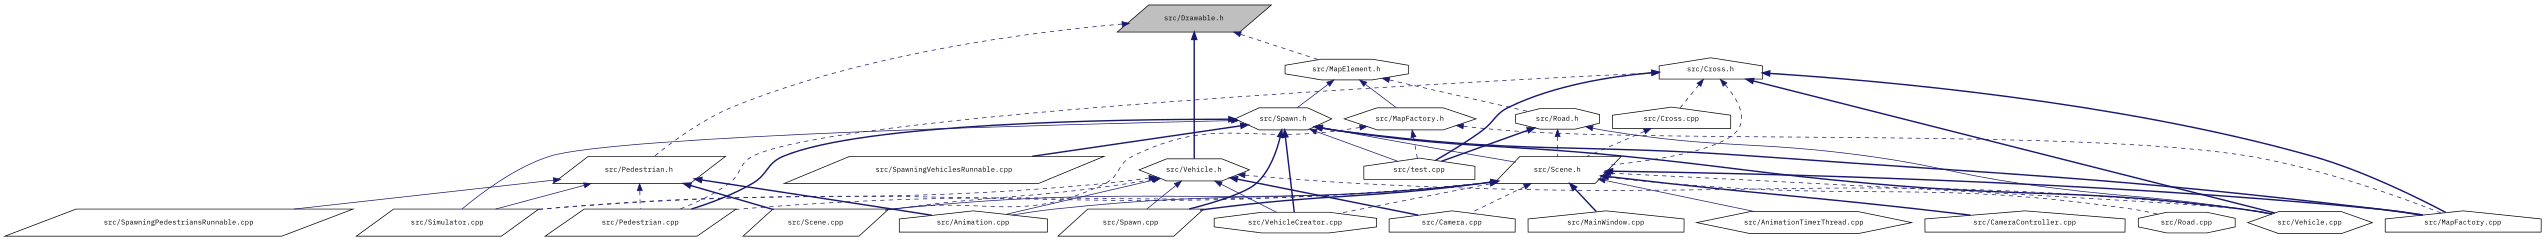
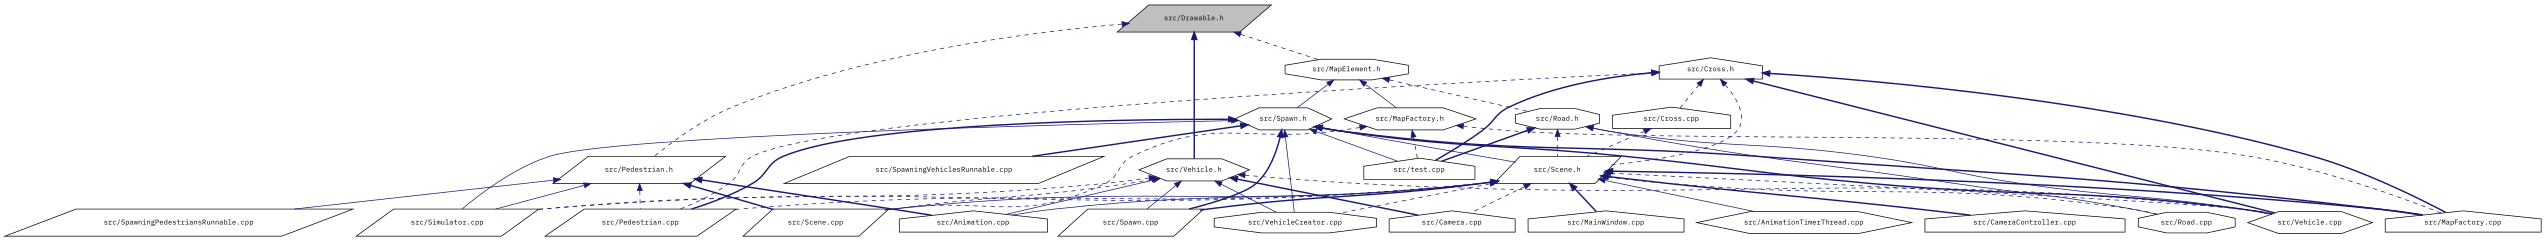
edge "src/Road.cpp" -> "src/Road.h": added
edge "src/VehicleCreator.cpp" -> "src/Spawn.h": style bold -> solid
